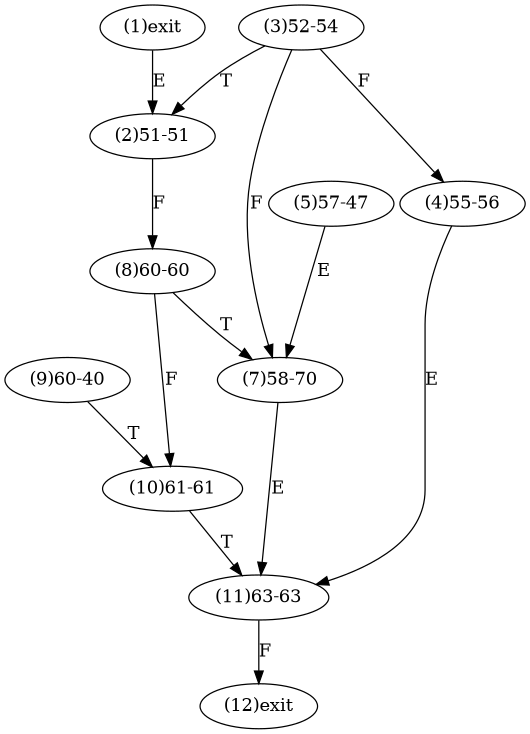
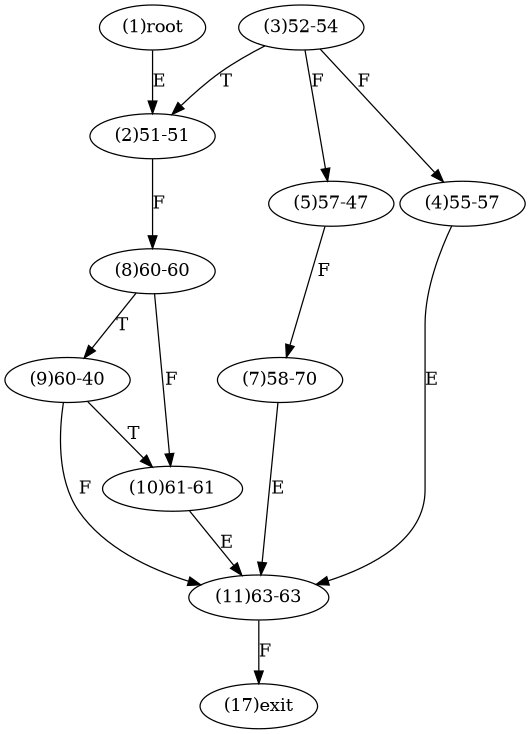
node "(1)exit": label "(1)exit" -> "(1)root"
edge "(3)52-54" -> "(7)58-70": now "(3)52-54" -> "(5)57-47"
node "(4)55-56": label "(4)55-56" -> "(4)55-57"
edge "(5)57-47" -> "(7)58-70": label "E" -> "F"
edge "(8)60-60" -> "(7)58-70": now "(8)60-60" -> "(9)60-40"
edge "(9)60-40" -> "(11)63-63": added, label "F"
edge "(10)61-61" -> "(11)63-63": label "T" -> "E"
node "(12)exit": label "(12)exit" -> "(17)exit"
